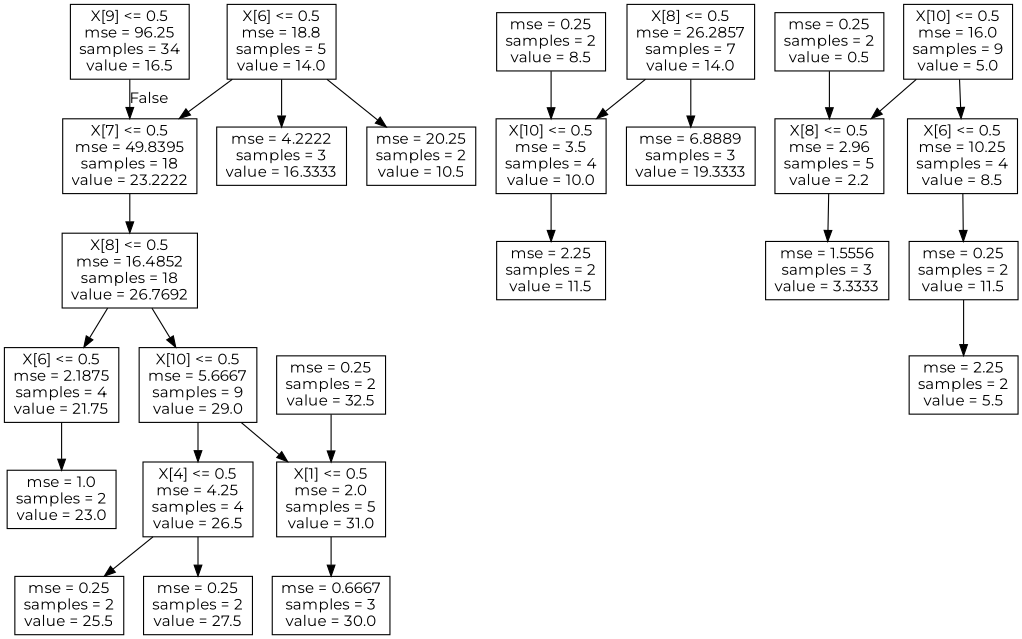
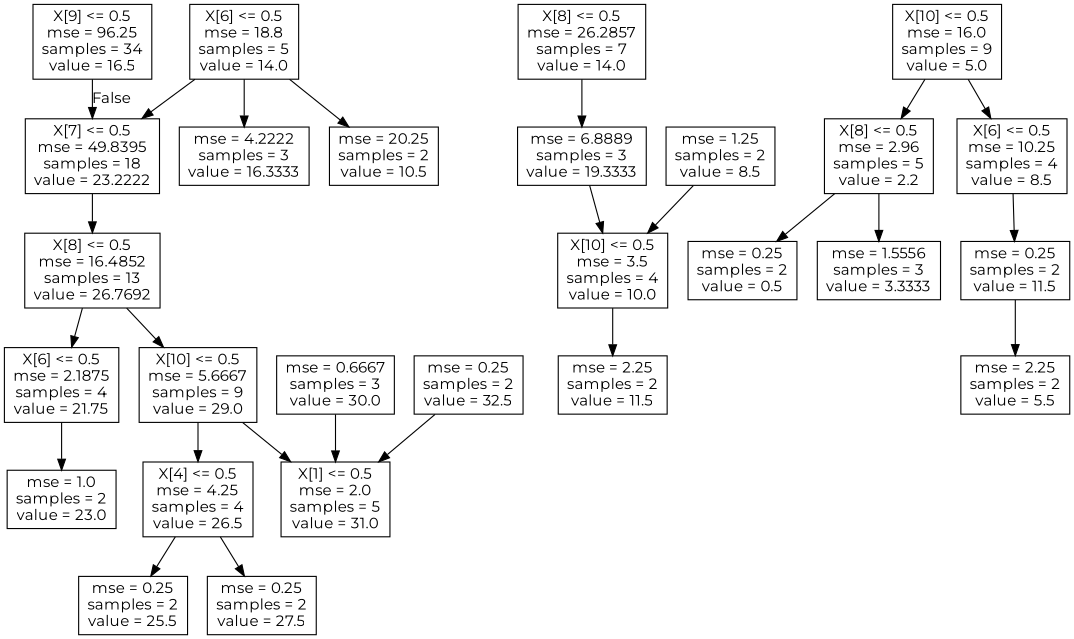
node "mse = 0.25 samples = 2 value = 8.5": label "mse = 0.25 samples = 2 value = 8.5" -> "mse = 1.25 samples = 2 value = 8.5"
edge "mse = 0.25 samples = 2 value = 0.5" -> "X[8] <= 0.5 mse = 2.96 samples = 5 value = 2.2": reversed
edge "X[8] <= 0.5 mse = 26.2857 samples = 7 value = 14.0" -> "X[10] <= 0.5 mse = 3.5 samples = 4 value = 10.0": now "mse = 6.8889 samples = 3 value = 19.3333" -> "X[10] <= 0.5 mse = 3.5 samples = 4 value = 10.0"
node "X[8] <= 0.5 mse = 16.4852 samples = 18 value = 26.7692": label "X[8] <= 0.5 mse = 16.4852 samples = 18 value = 26.7692" -> "X[8] <= 0.5 mse = 16.4852 samples = 13 value = 26.7692"
edge "X[1] <= 0.5 mse = 2.0 samples = 5 value = 31.0" -> "mse = 0.6667 samples = 3 value = 30.0": reversed
